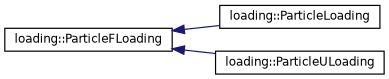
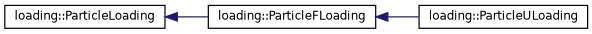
edge "loading::ParticleLoading" -> "loading::ParticleFLoading": reversed
